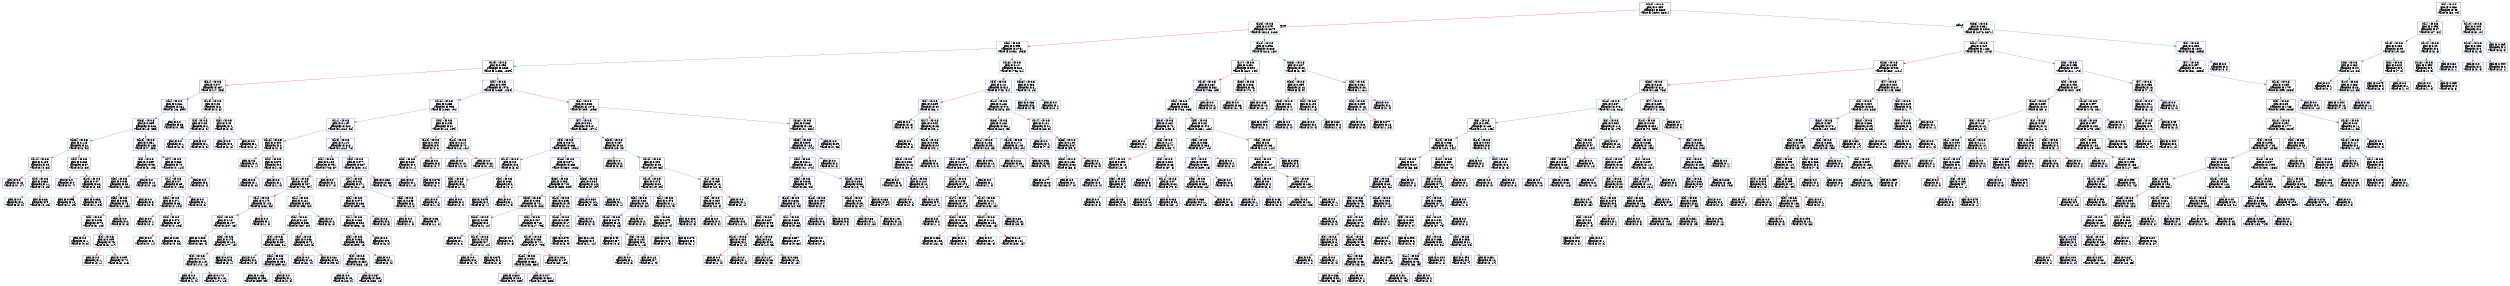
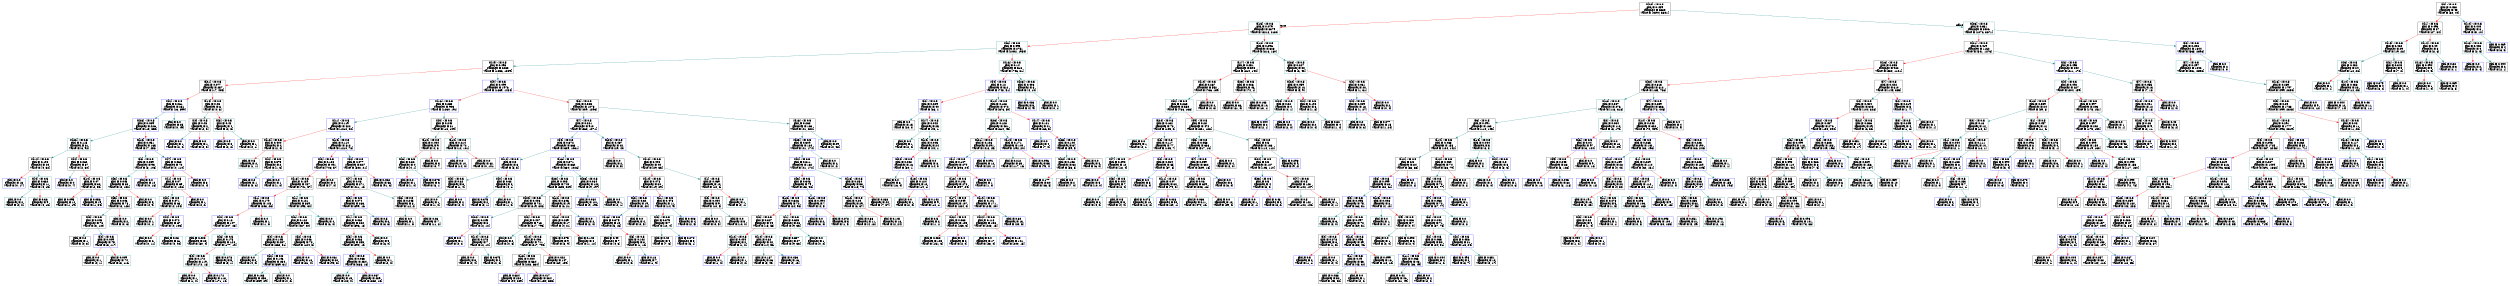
node "X[10] <= 0.5 gini = 0.267 samples = 552 value = [736, 139]": color blue -> black
edge "X[4] <= 0.5 gini = 0.332 samples = 11 value = [4, 15]" -> "X[14] <= 0.5 gini = 0.198 samples = 24 value = [4, 32]": reversed
edge "X[9] <= 0.5 gini = 0.045 samples = 88 value = [3, 128]" -> "gini = 0.0 samples = 6 value = [0, 10]": color teal -> red
edge "X[15] <= 0.5 gini = 0.408 samples = 8 value = [4, 10]" -> "X[6] <= 0.5 gini = 0.499 samples = 83 value = [66, 61]": reversed
